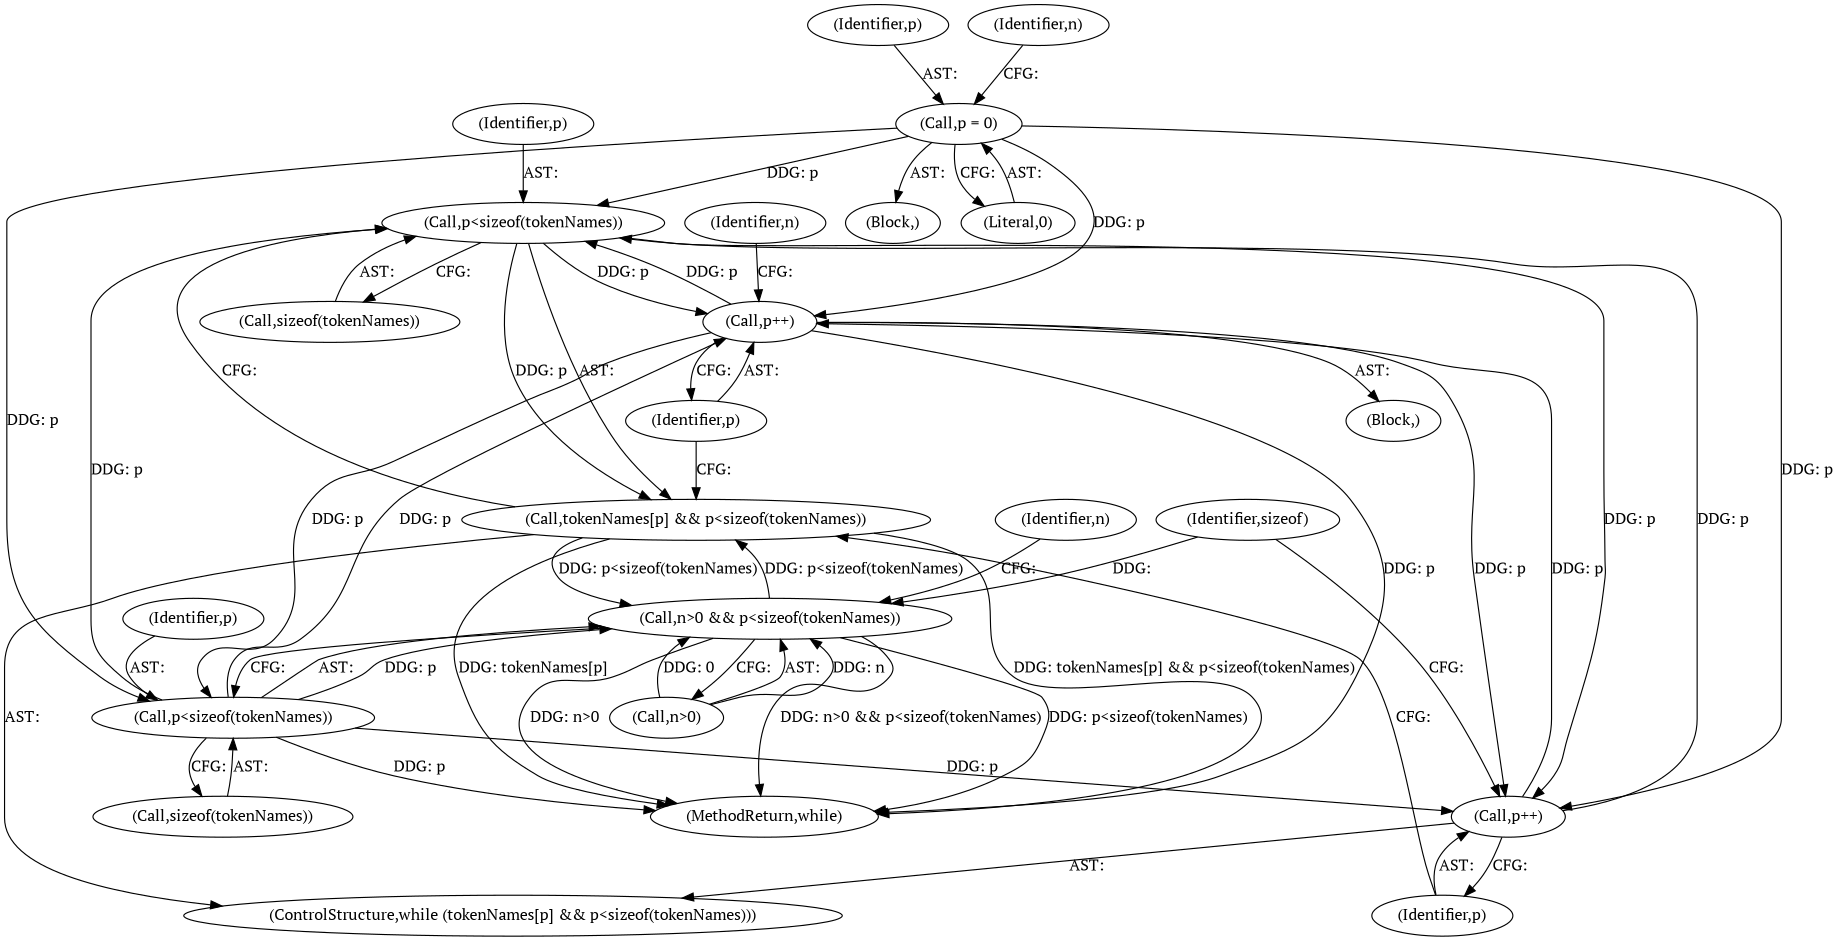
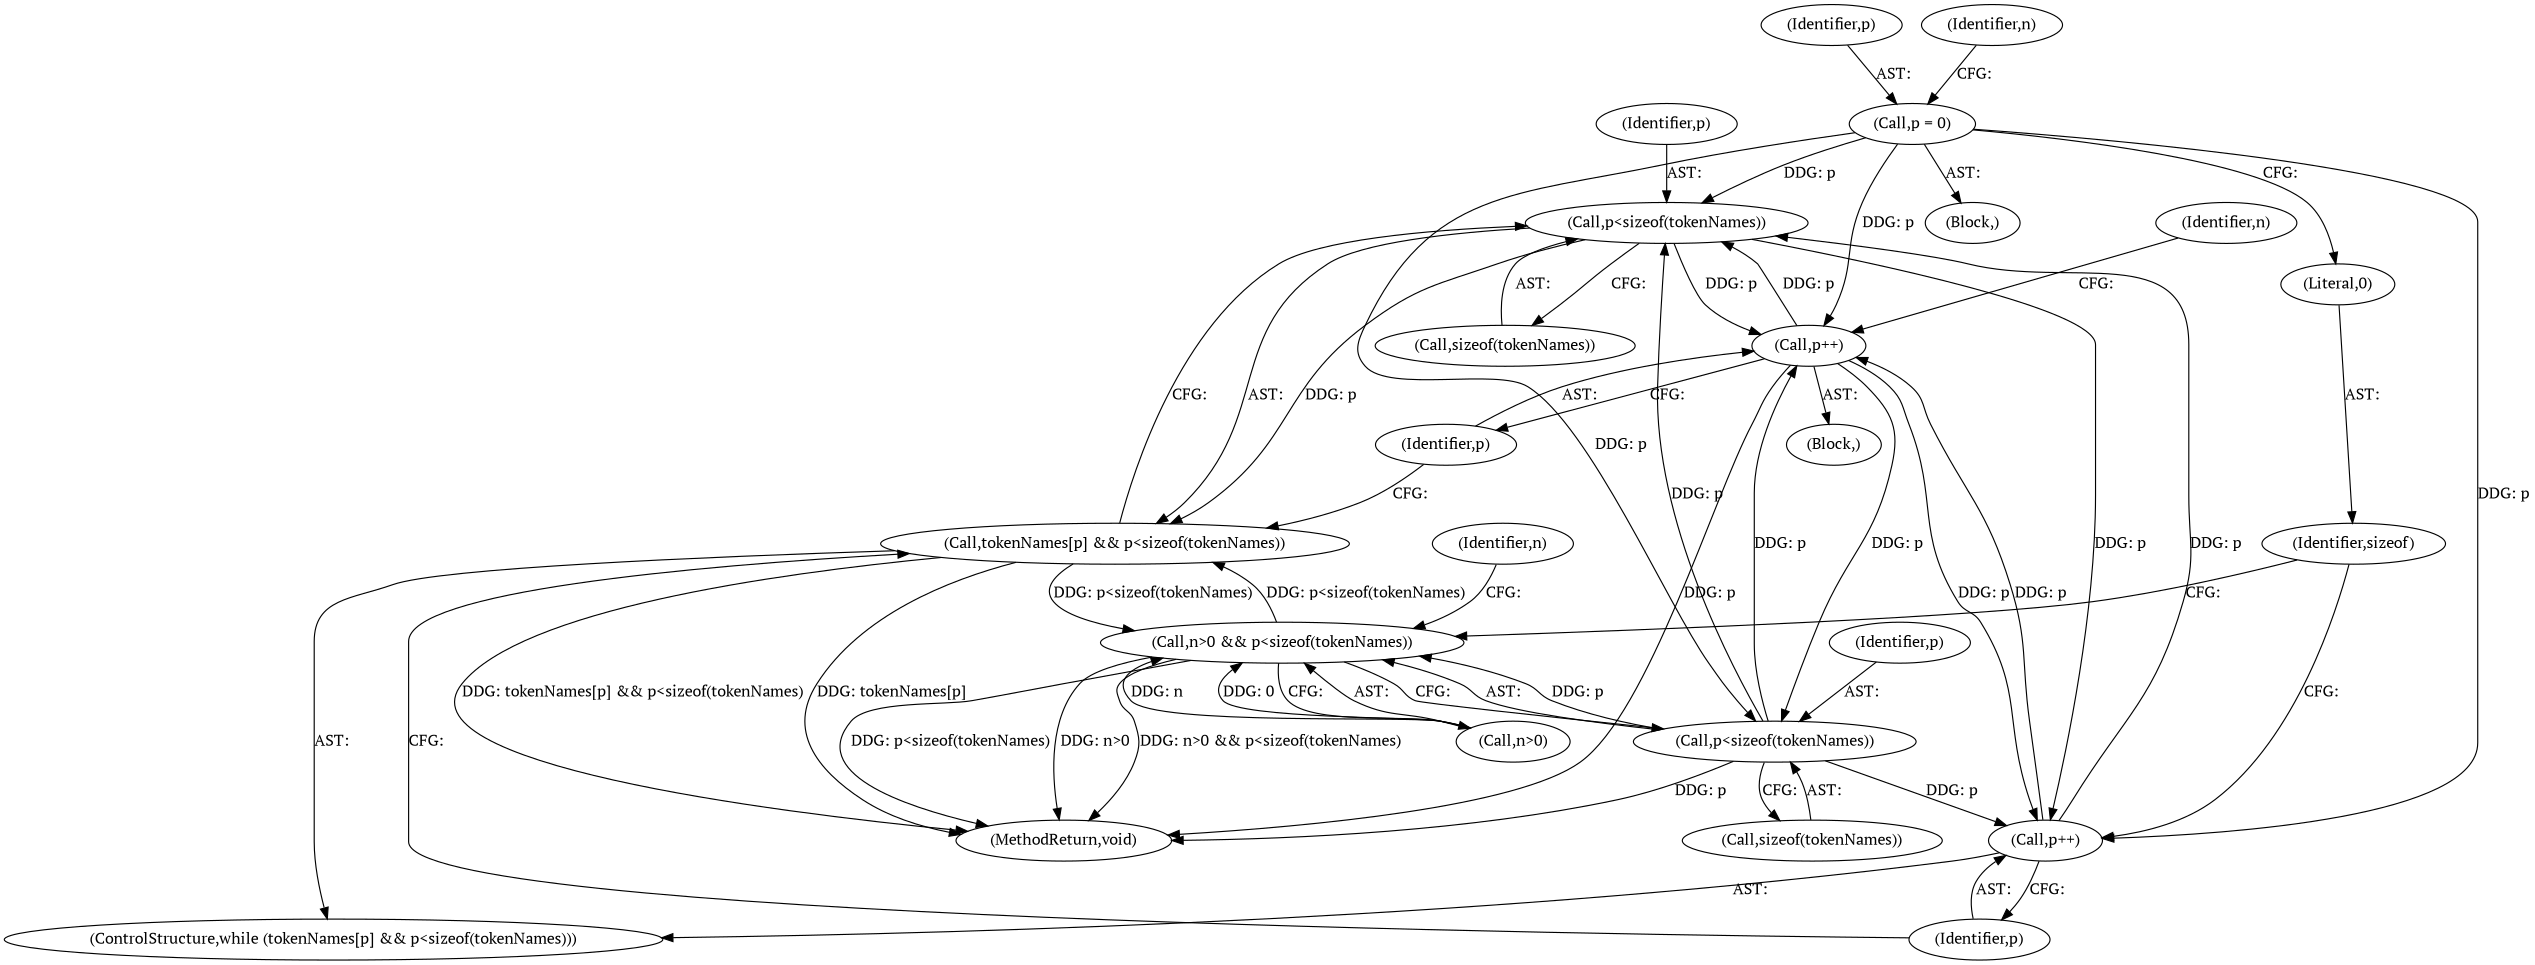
edge "(Literal,0)" -> "(Call,p = 0)": now "(Literal,0)" -> "(Identifier,sizeof)"
edge "(Identifier,sizeof)" -> "(Call,n>0 && p<sizeof(tokenNames))": label "DDG: " -> "CFG: "
node "(MethodReturn,while)": label "(MethodReturn,while)" -> "(MethodReturn,void)"
